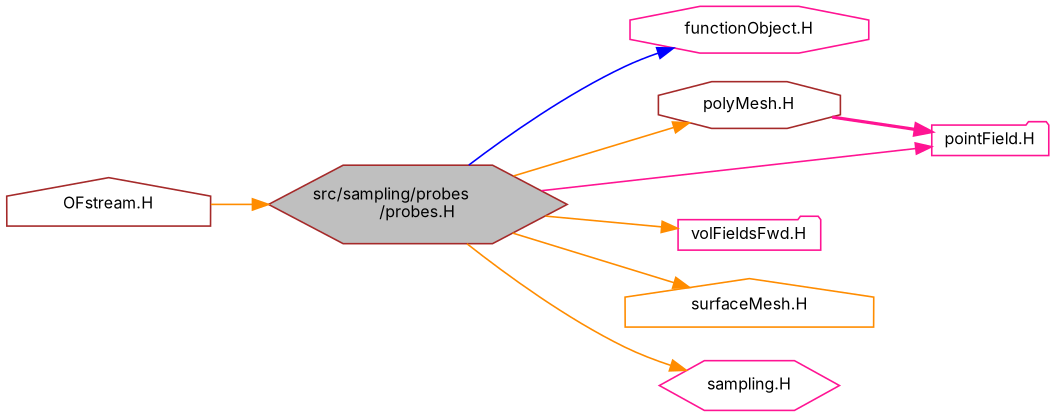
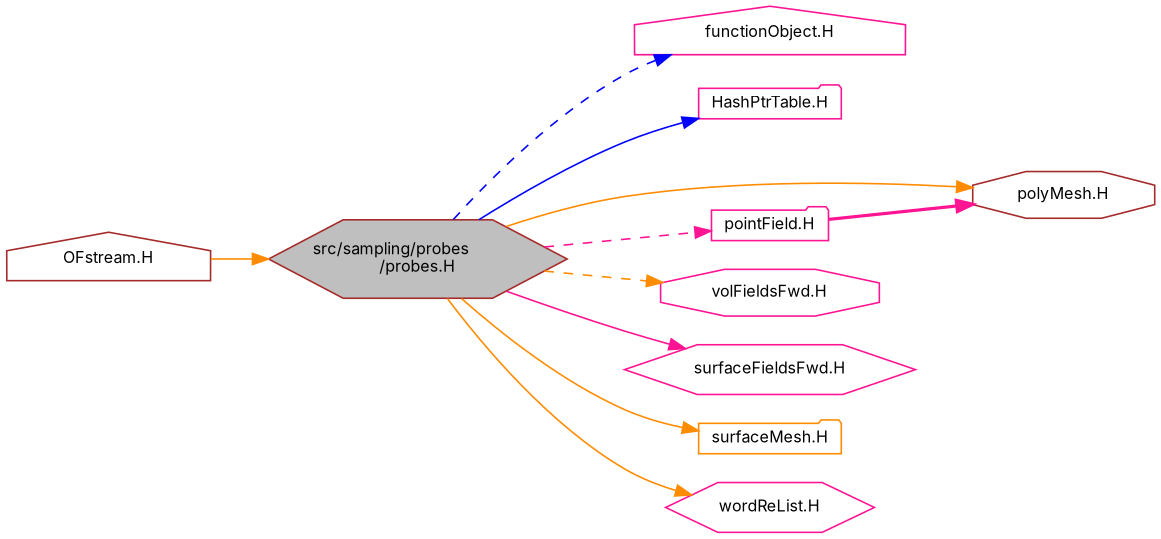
node "functionObject.H": shape octagon -> house
edge "src/sampling/probes /probes.H" -> "functionObject.H": style solid -> dashed
node "HashPtrTable.H": added
edge "polyMesh.H" -> "pointField.H": reversed
edge "src/sampling/probes /probes.H" -> "pointField.H": style solid -> dashed
edge "src/sampling/probes /probes.H" -> "volFieldsFwd.H": style solid -> dashed
node "volFieldsFwd.H": shape folder -> octagon
node "surfaceMesh.H": shape house -> folder
node "surfaceFieldsFwd.H": added
node "sampling.H": label "sampling.H" -> "wordReList.H"
